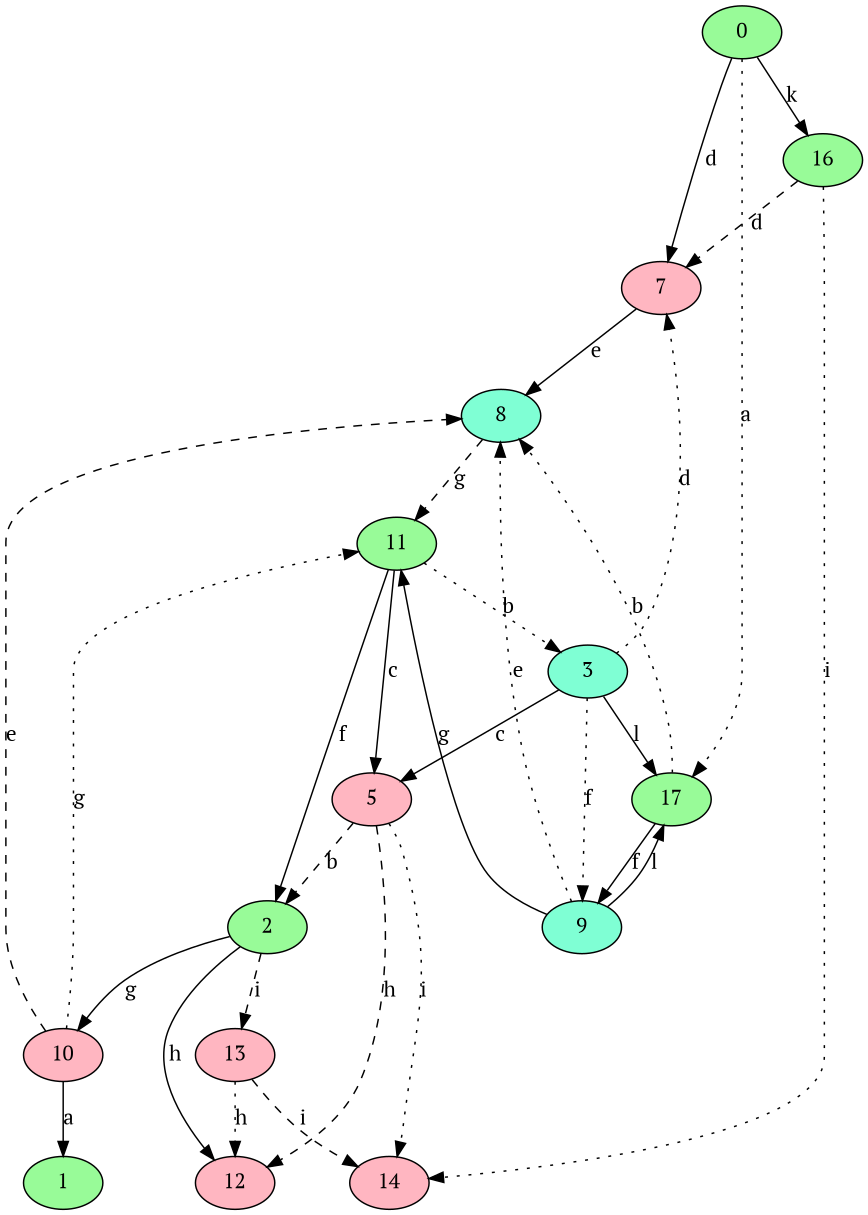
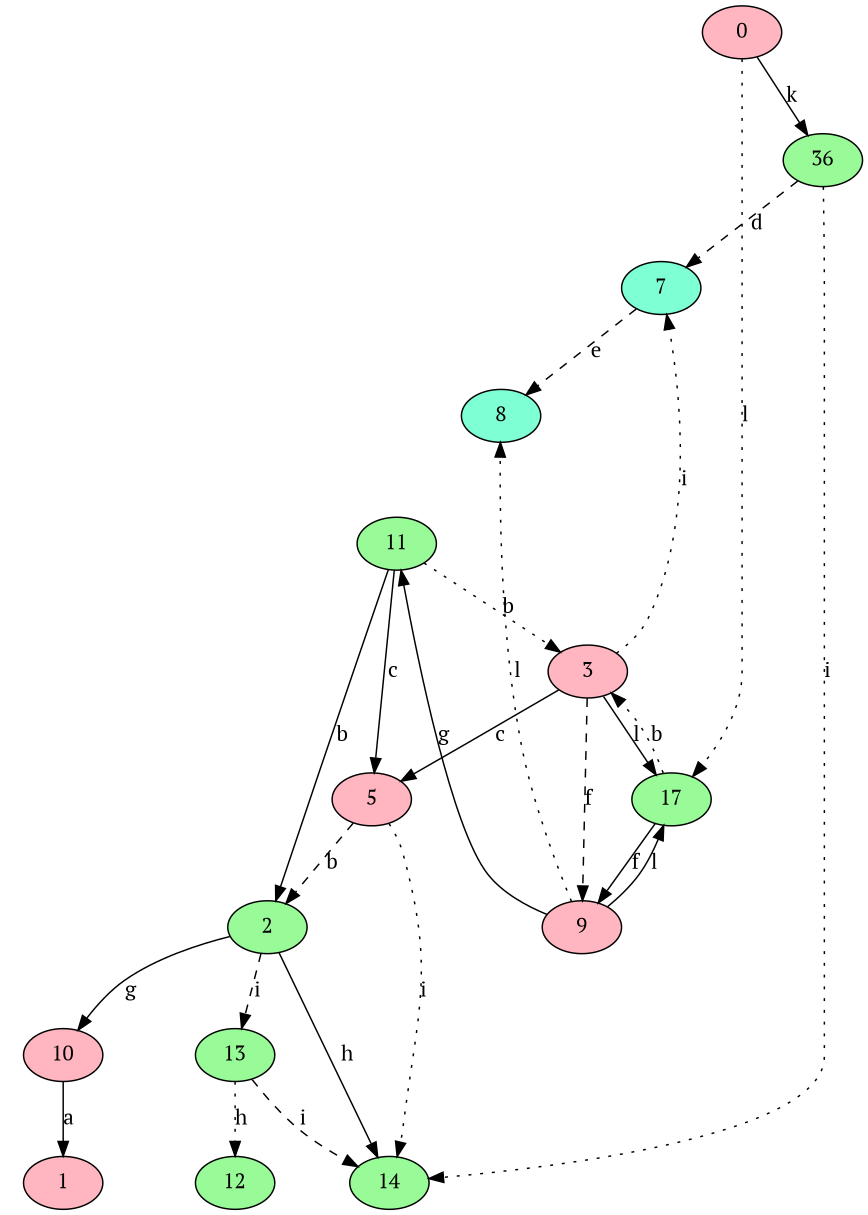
node "0": fillcolor palegreen -> lightpink
edge "0" -> "7": removed, label "d"
node "16": label "16" -> "36"
node "7": fillcolor lightpink -> aquamarine
edge "7" -> "8": style solid -> dashed
edge "0" -> "17": label "a" -> "l"
edge "8" -> "11": removed, label "g"
edge "3" -> "7": label "d" -> "i"
edge "10" -> "8": removed, label "e"
edge "17" -> "8": now "17" -> "3"
edge "9" -> "8": label "e" -> "l"
node "3": fillcolor aquamarine -> lightpink
edge "10" -> "11": removed, label "g"
edge "11" -> "2": label "f" -> "b"
edge "3" -> "9": style dotted -> dashed
node "9": fillcolor aquamarine -> lightpink
edge "5" -> "12": removed, label "h"
edge "2" -> "12": now "2" -> "14"
node "13": fillcolor lightpink -> palegreen
node "1": fillcolor palegreen -> lightpink
node "12": fillcolor lightpink -> palegreen
node "14": fillcolor lightpink -> palegreen
